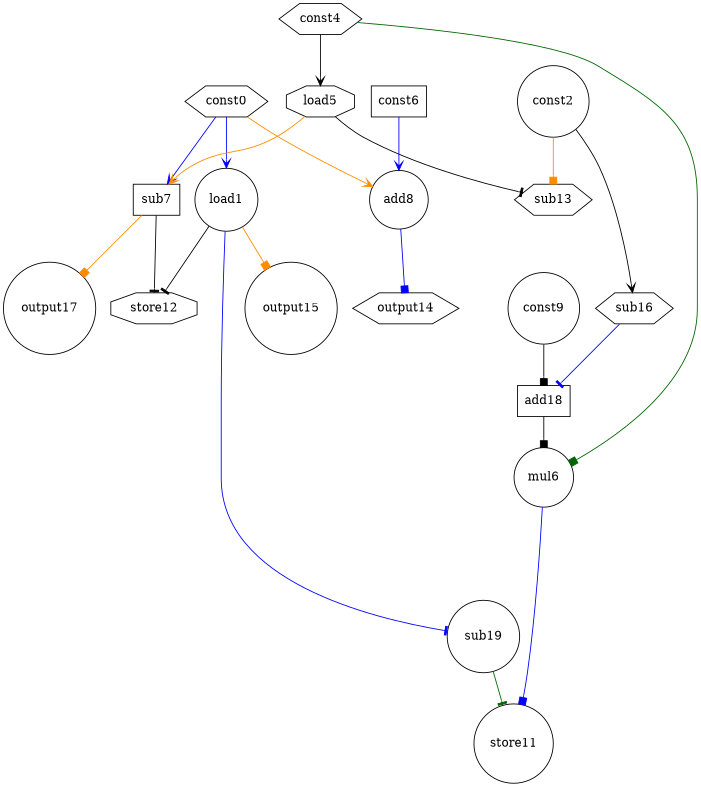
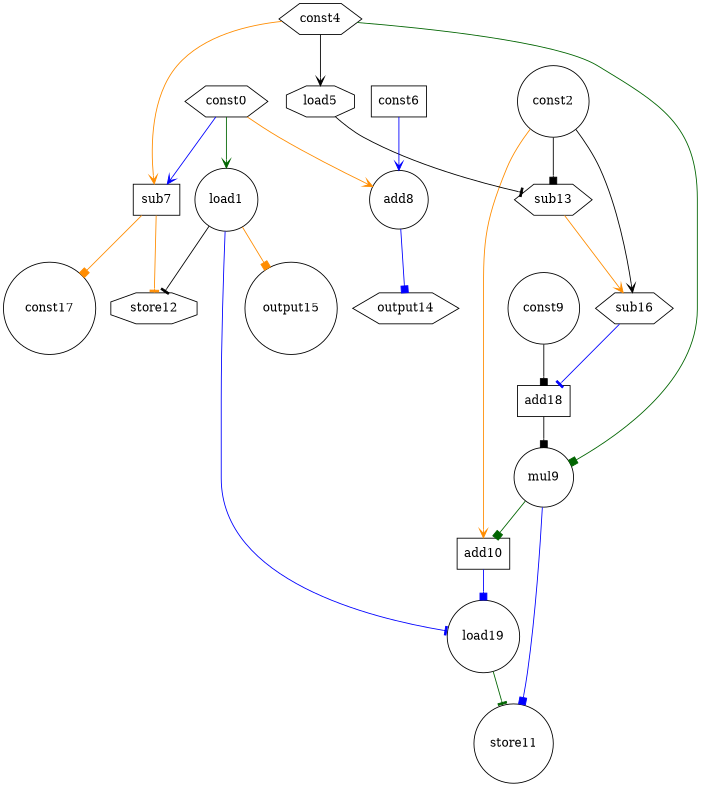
edge "const0" -> "load1": color blue -> darkgreen
edge "load5" -> "sub7": now "const4" -> "sub7"
edge "const2" -> "sub13": color darkorange -> black
edge "sub13" -> "sub16": added
edge "sub7" -> "store12": color black -> darkorange
node "output17": label "output17" -> "const17"
node "mul6": label "mul6" -> "mul9"
node "add10": added
node "sub19": label "sub19" -> "load19"
